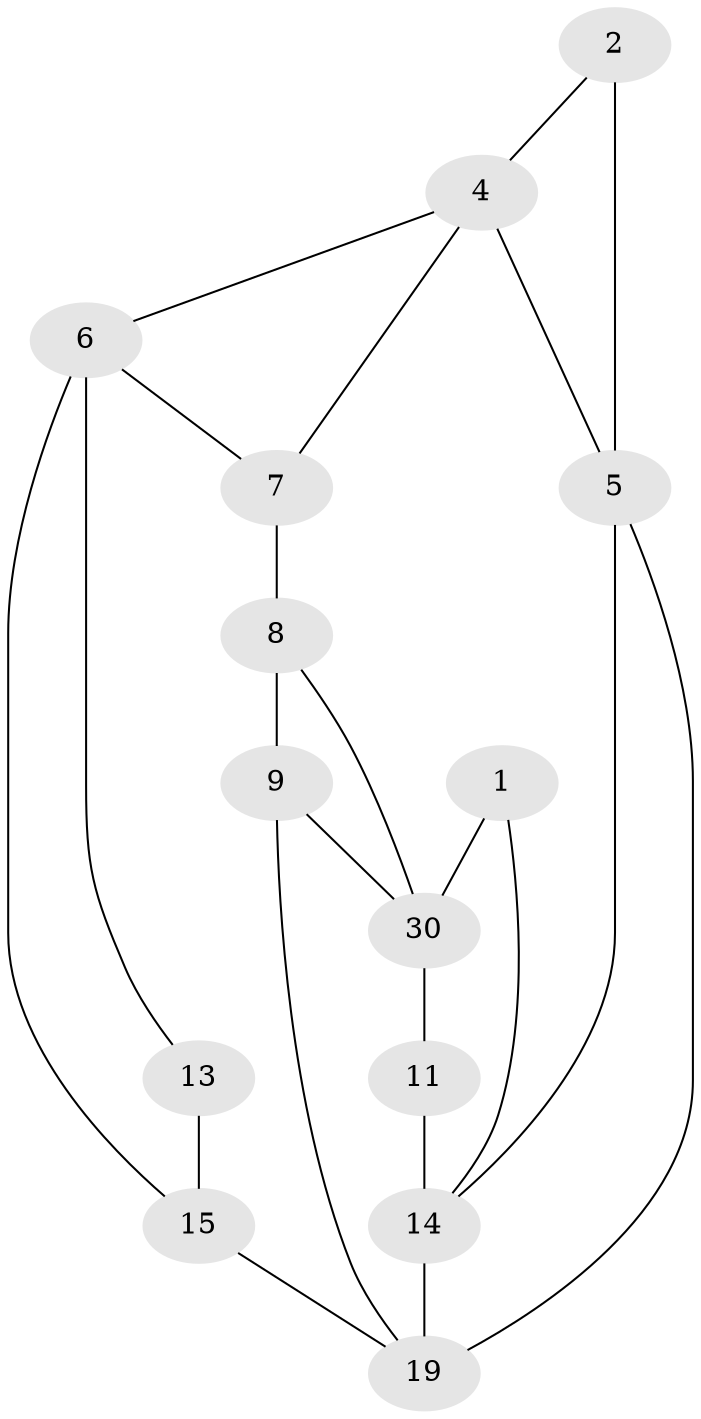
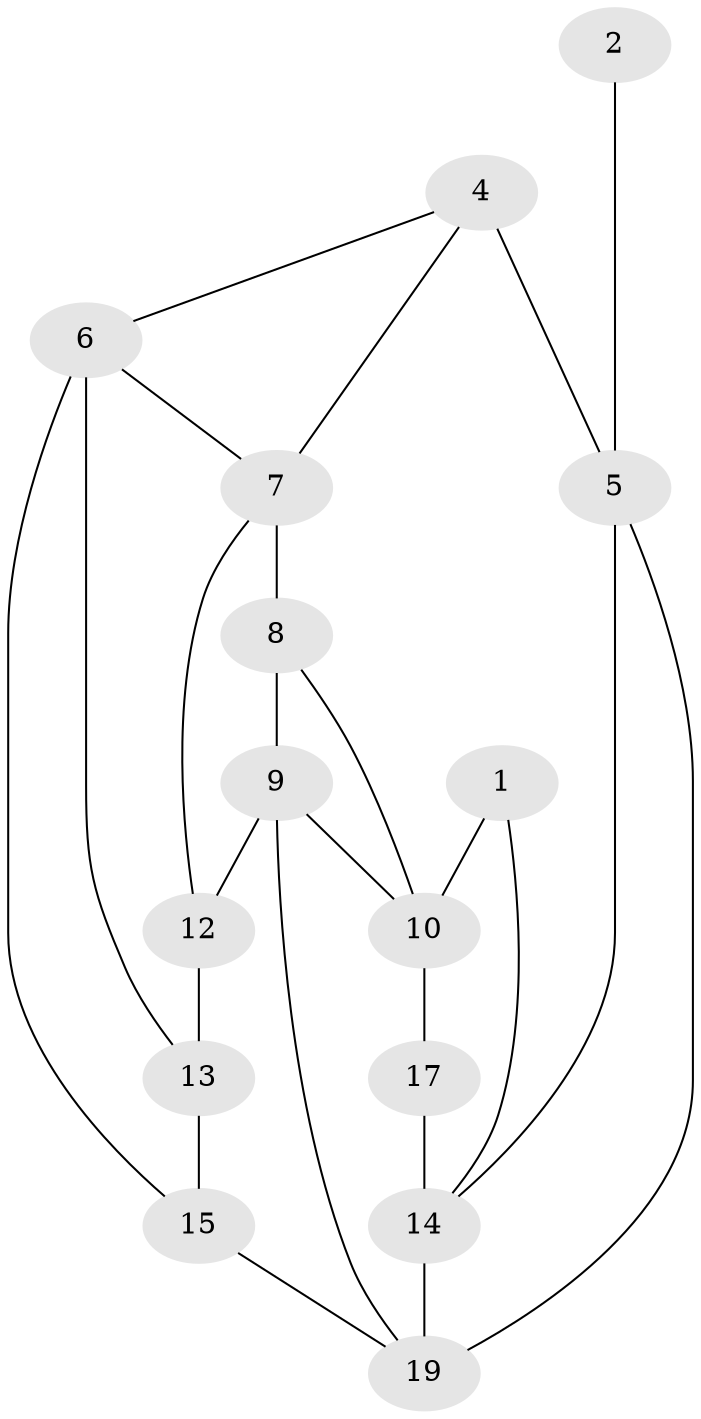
edge "2" -- "4": removed
node "12": added
node "30": label "30" -> "10"
node "11": label "11" -> "17"
